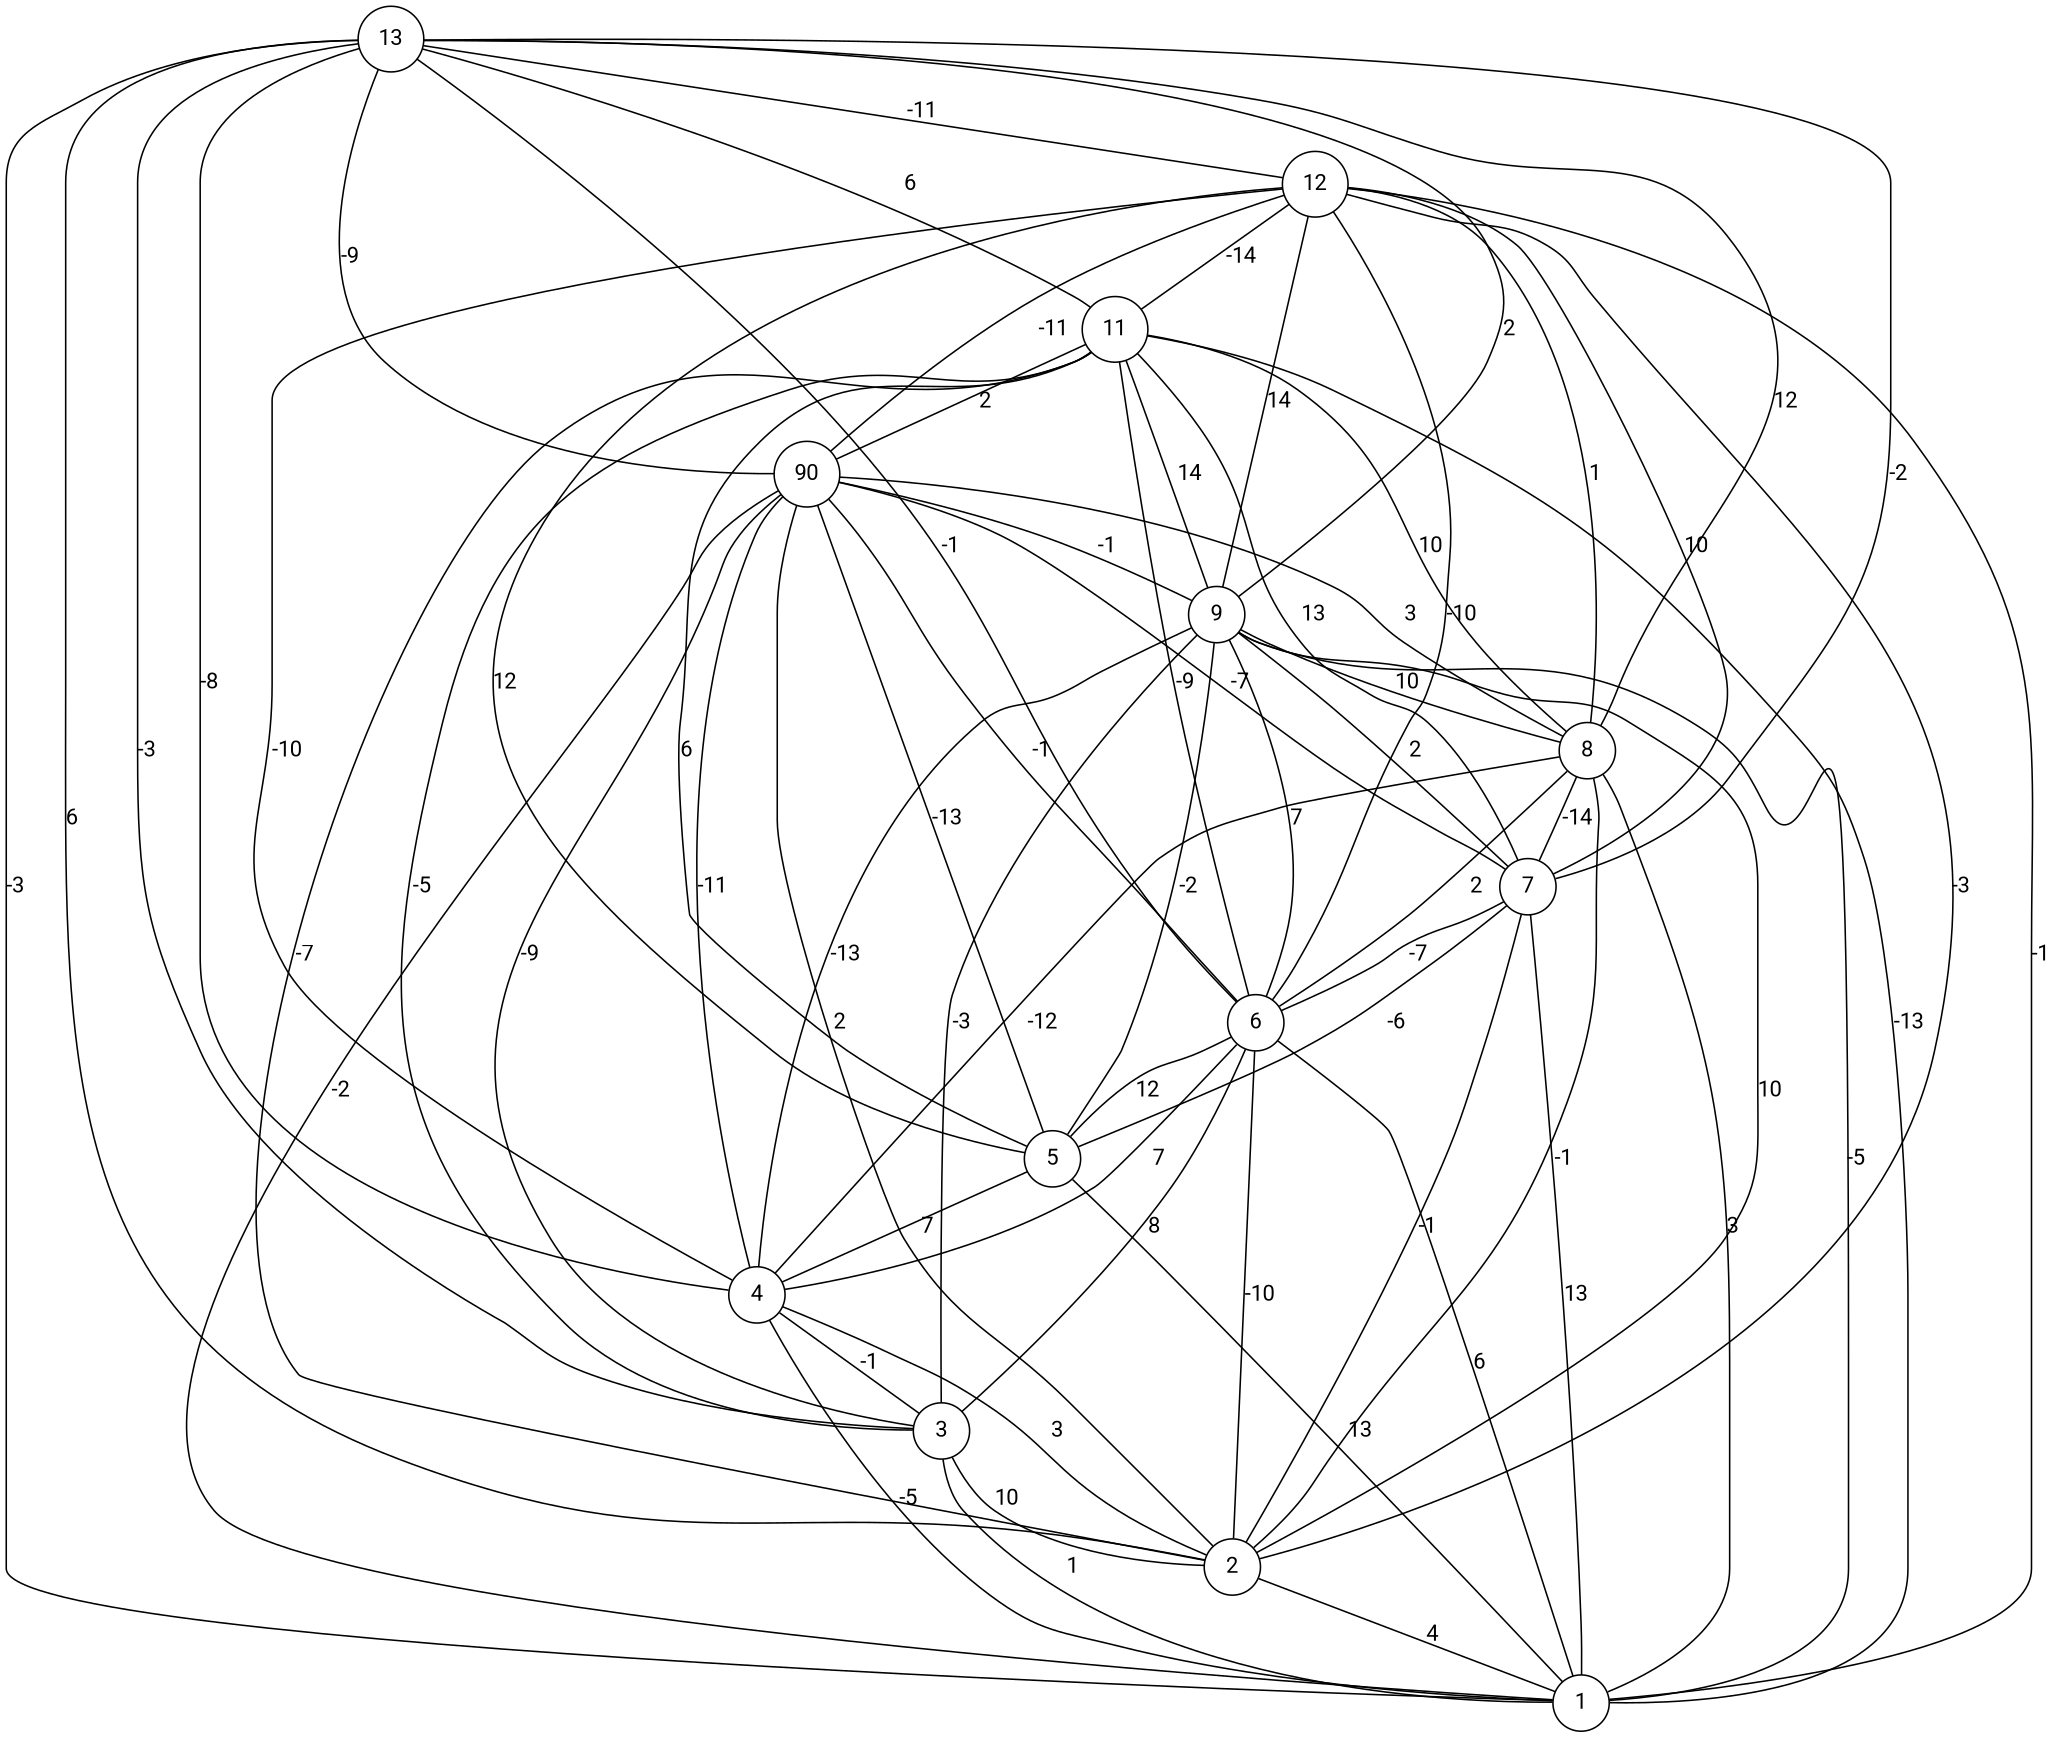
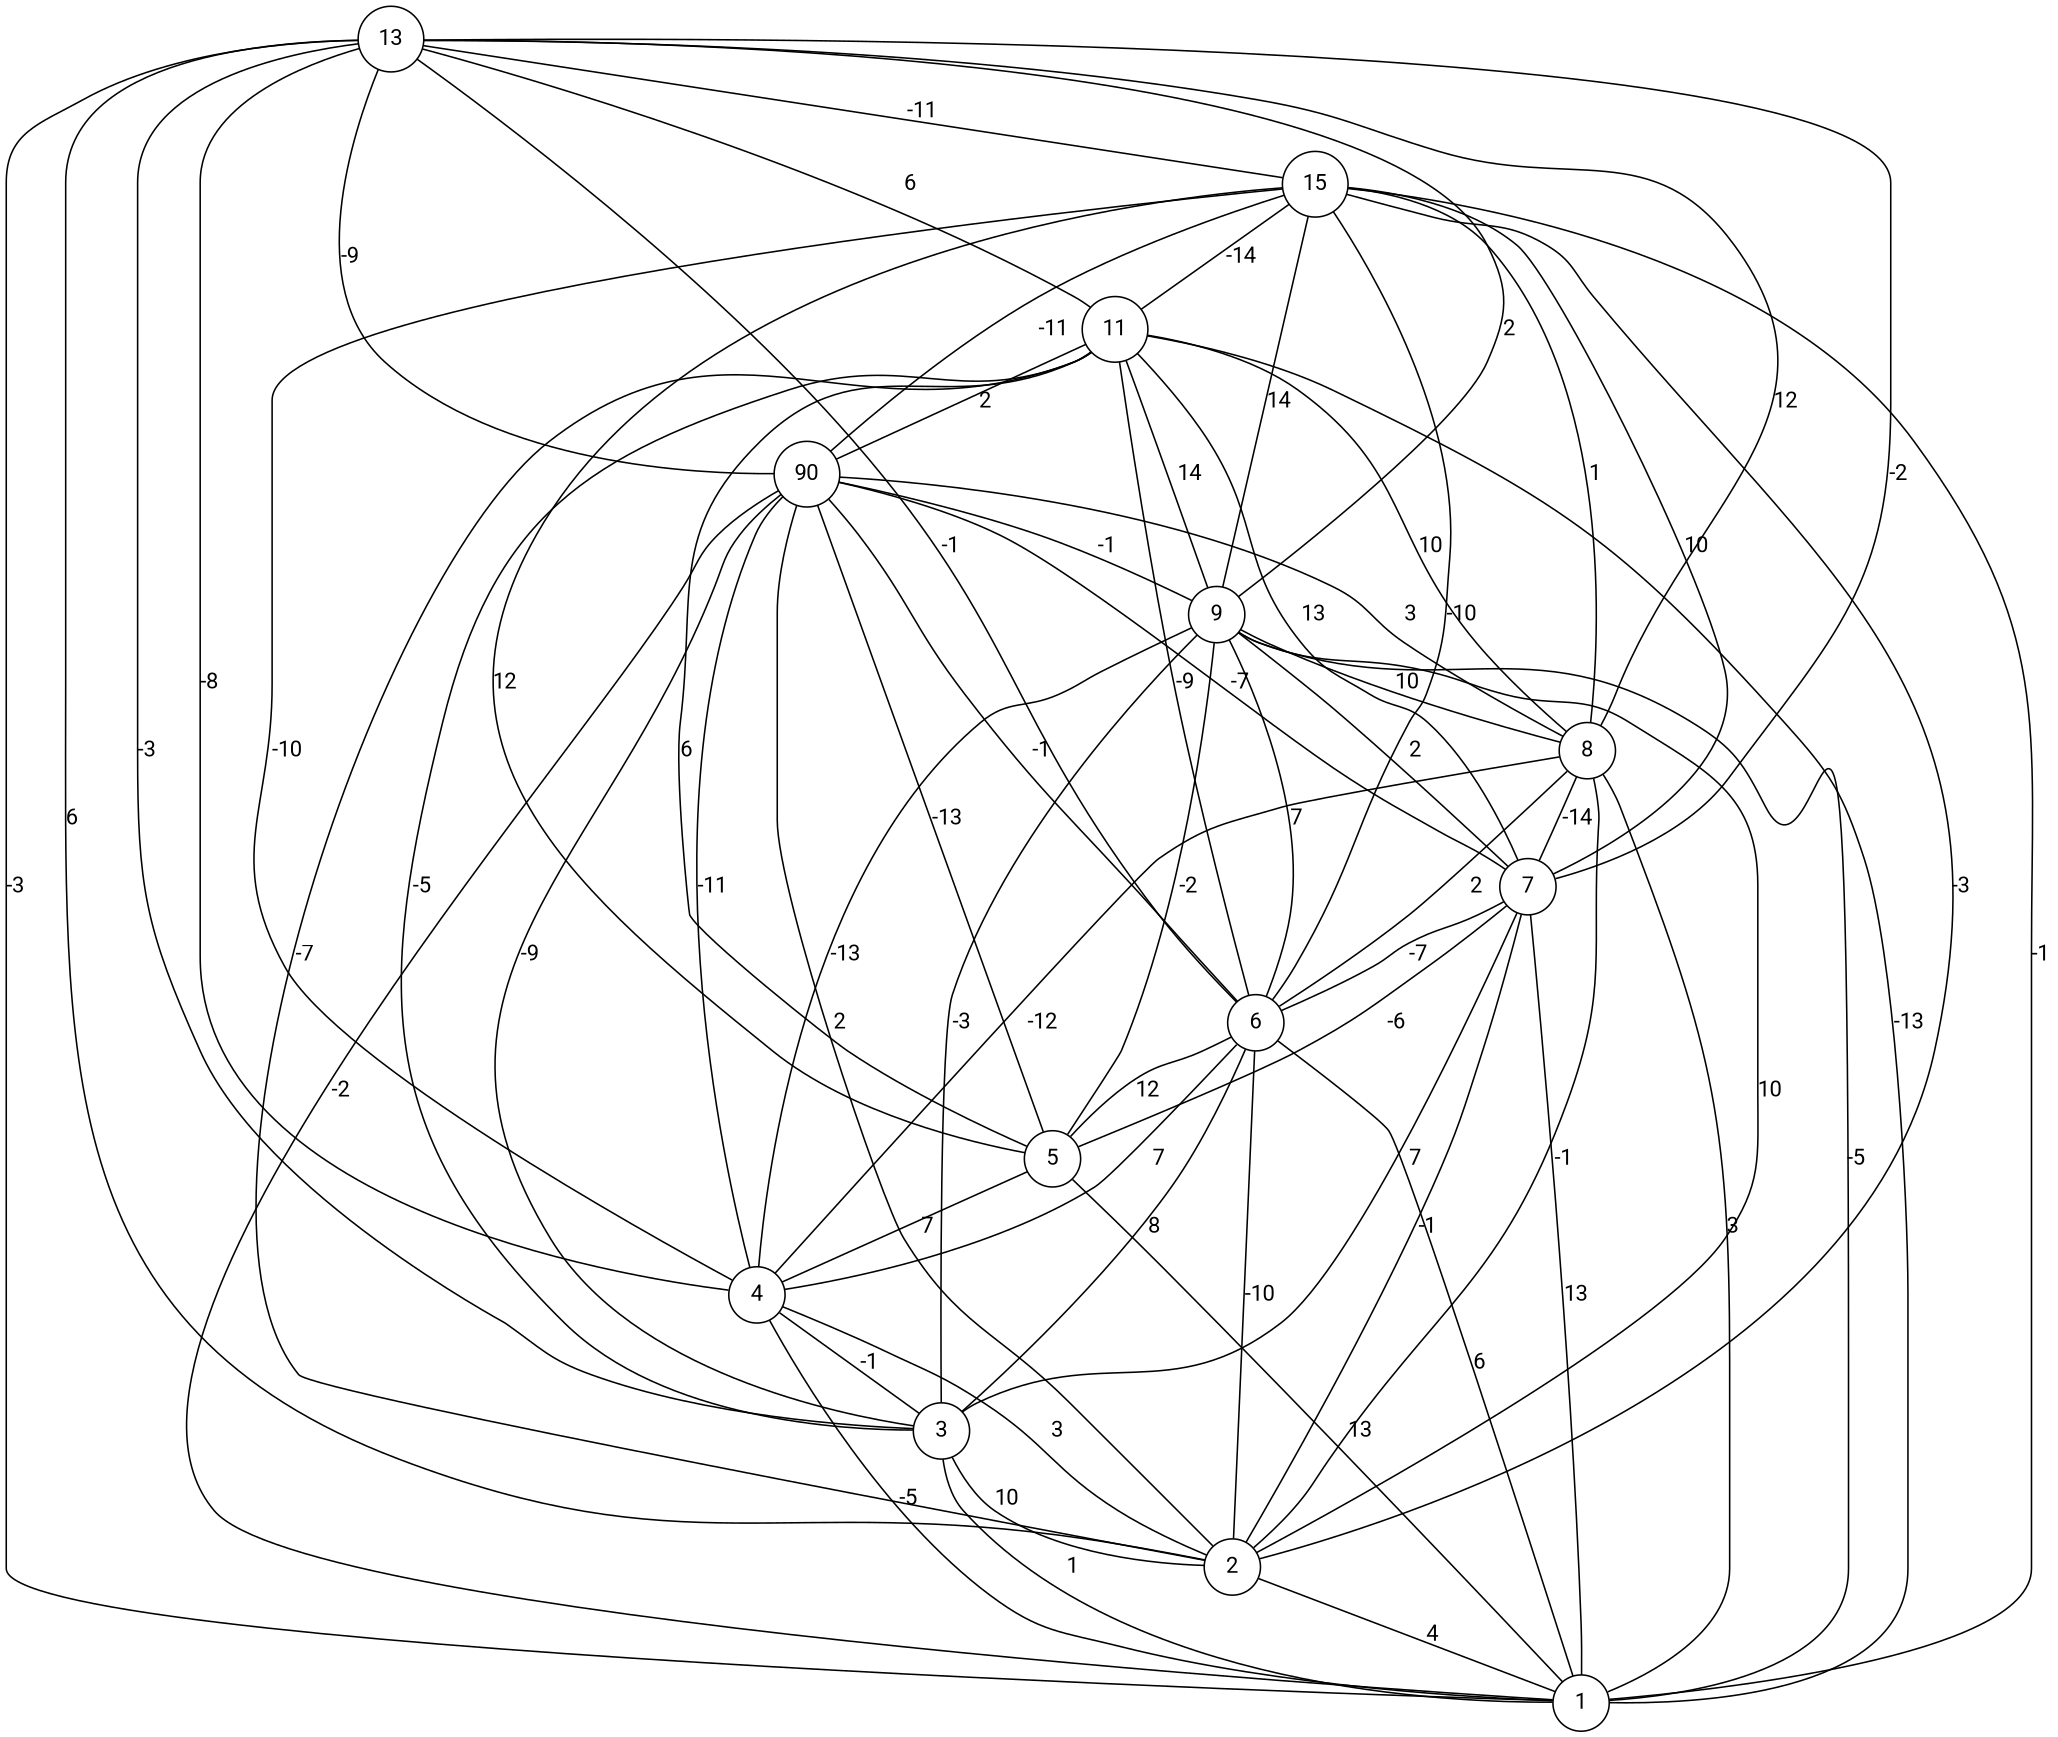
node "12": label "12" -> "15"
edge "7" -- "3": added, label "7"
